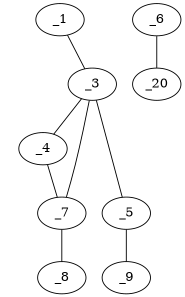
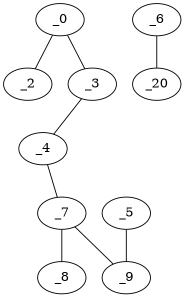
node "_1": label "_1" -> "_0"
node "_2": added
edge "_3" -- "_7": now "_9" -- "_7"
edge "_3" -- "_5": removed
